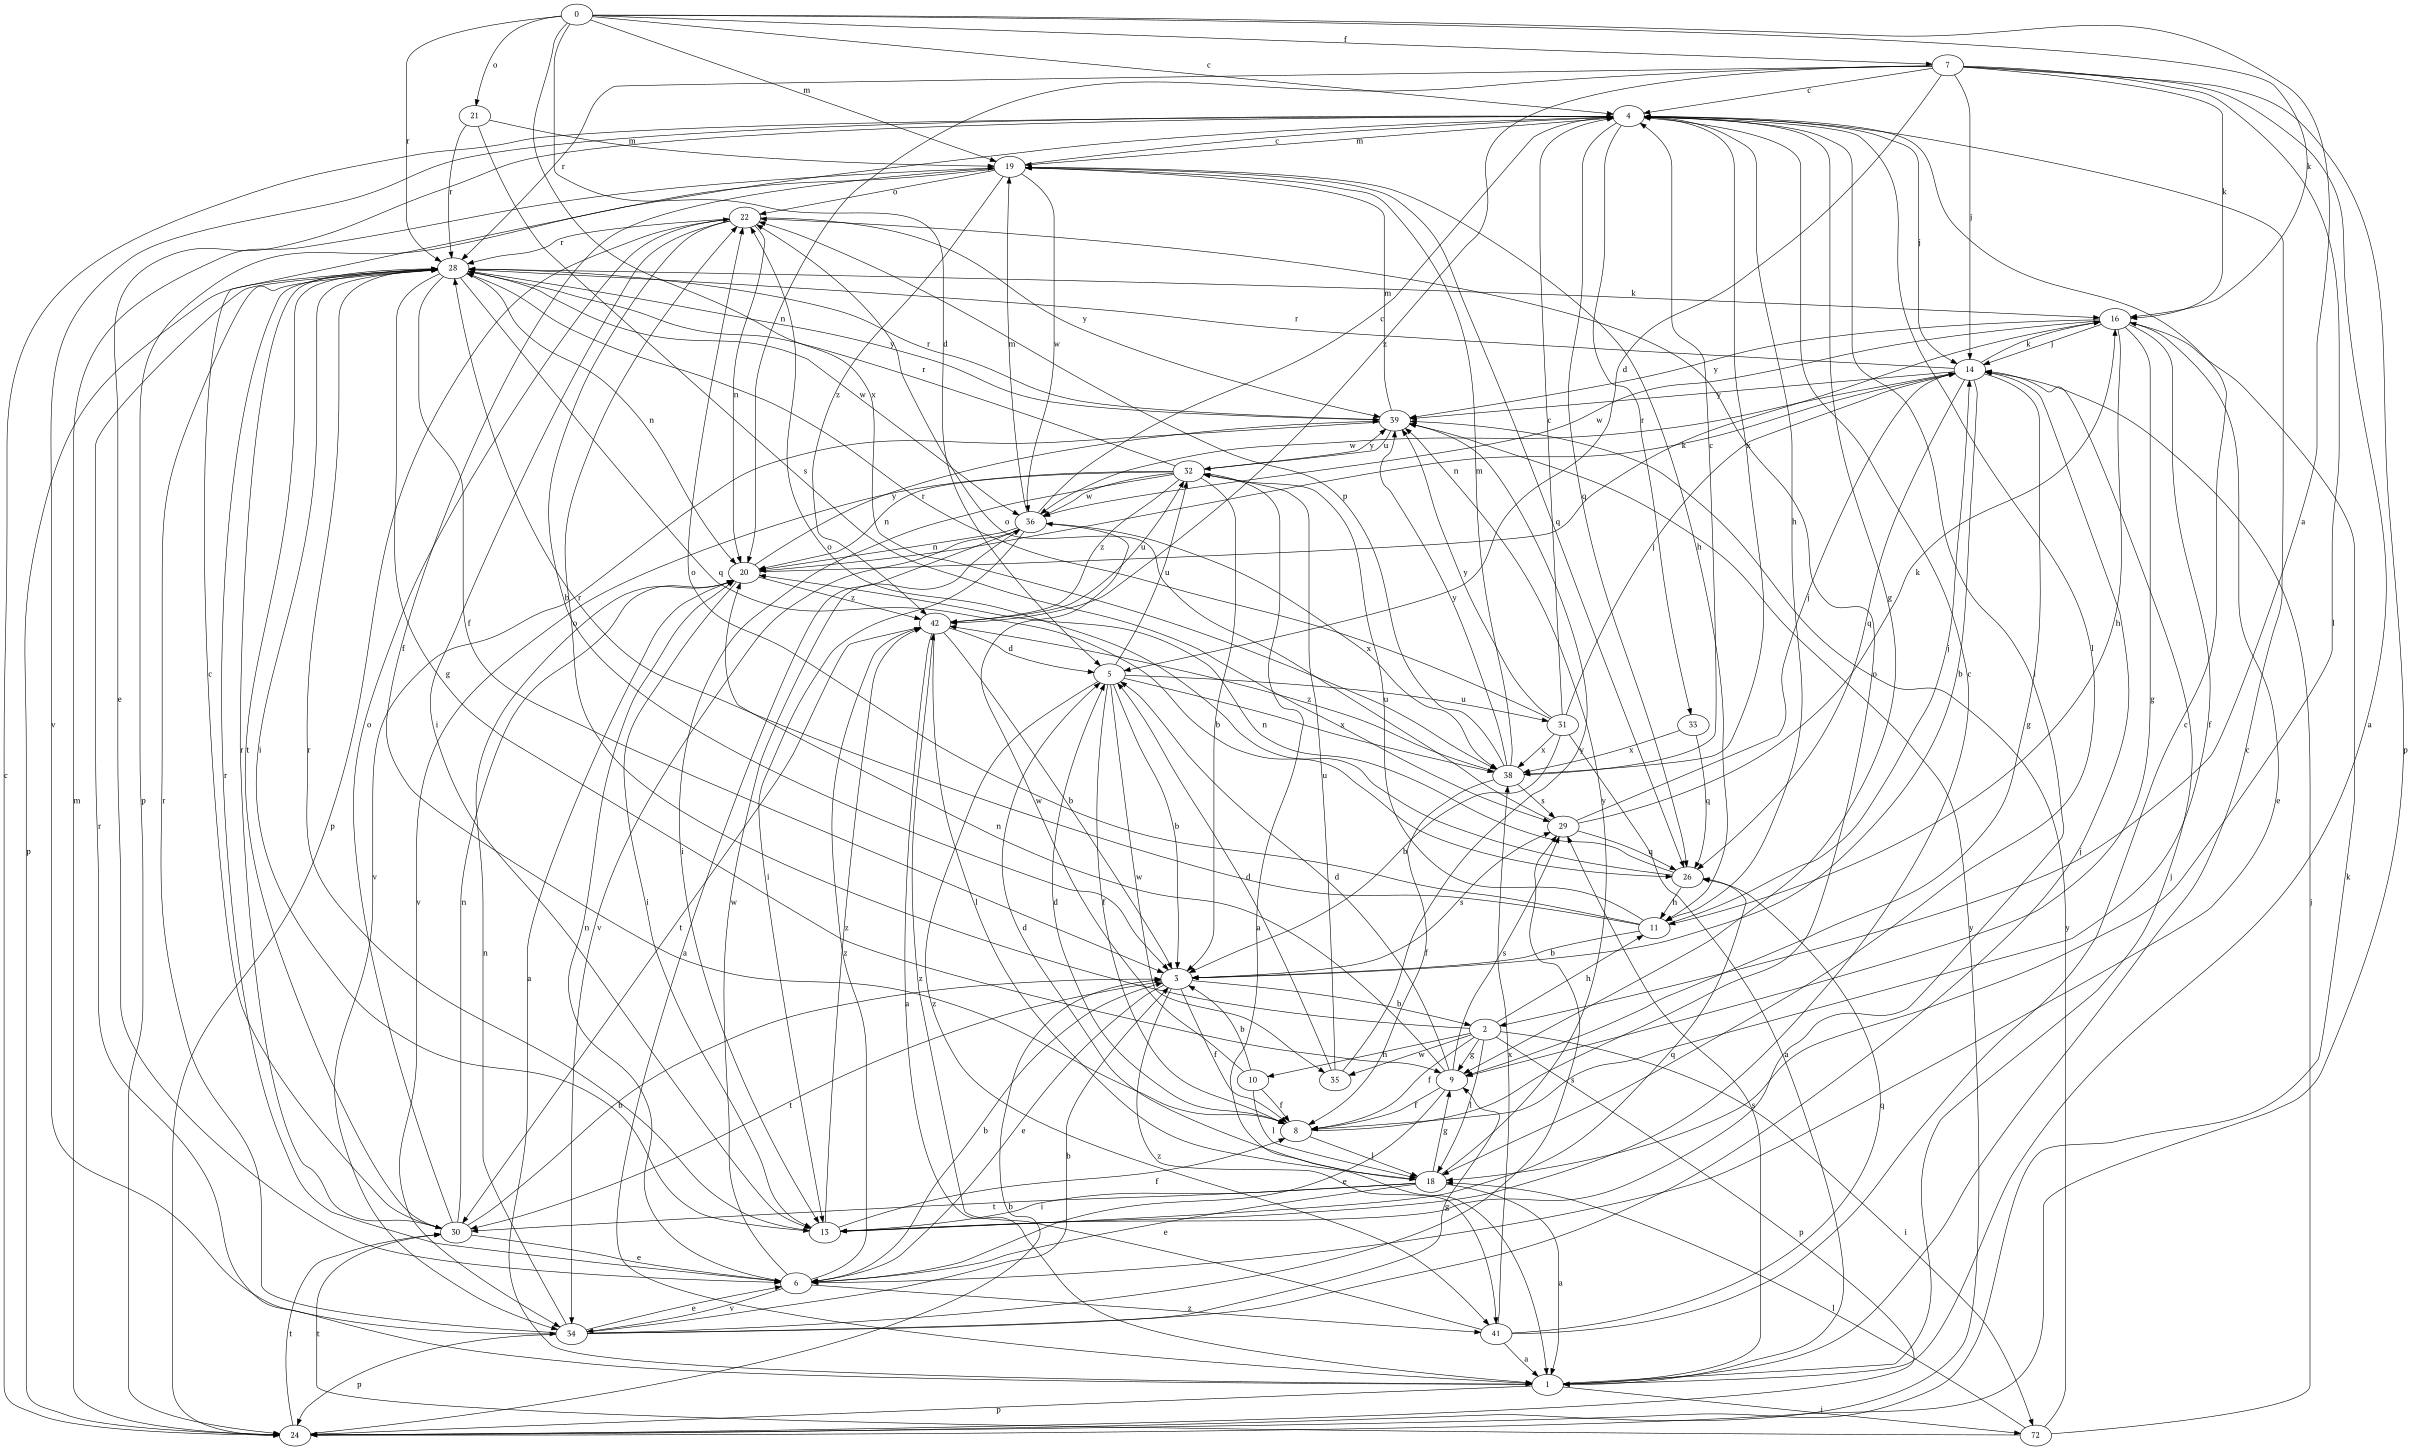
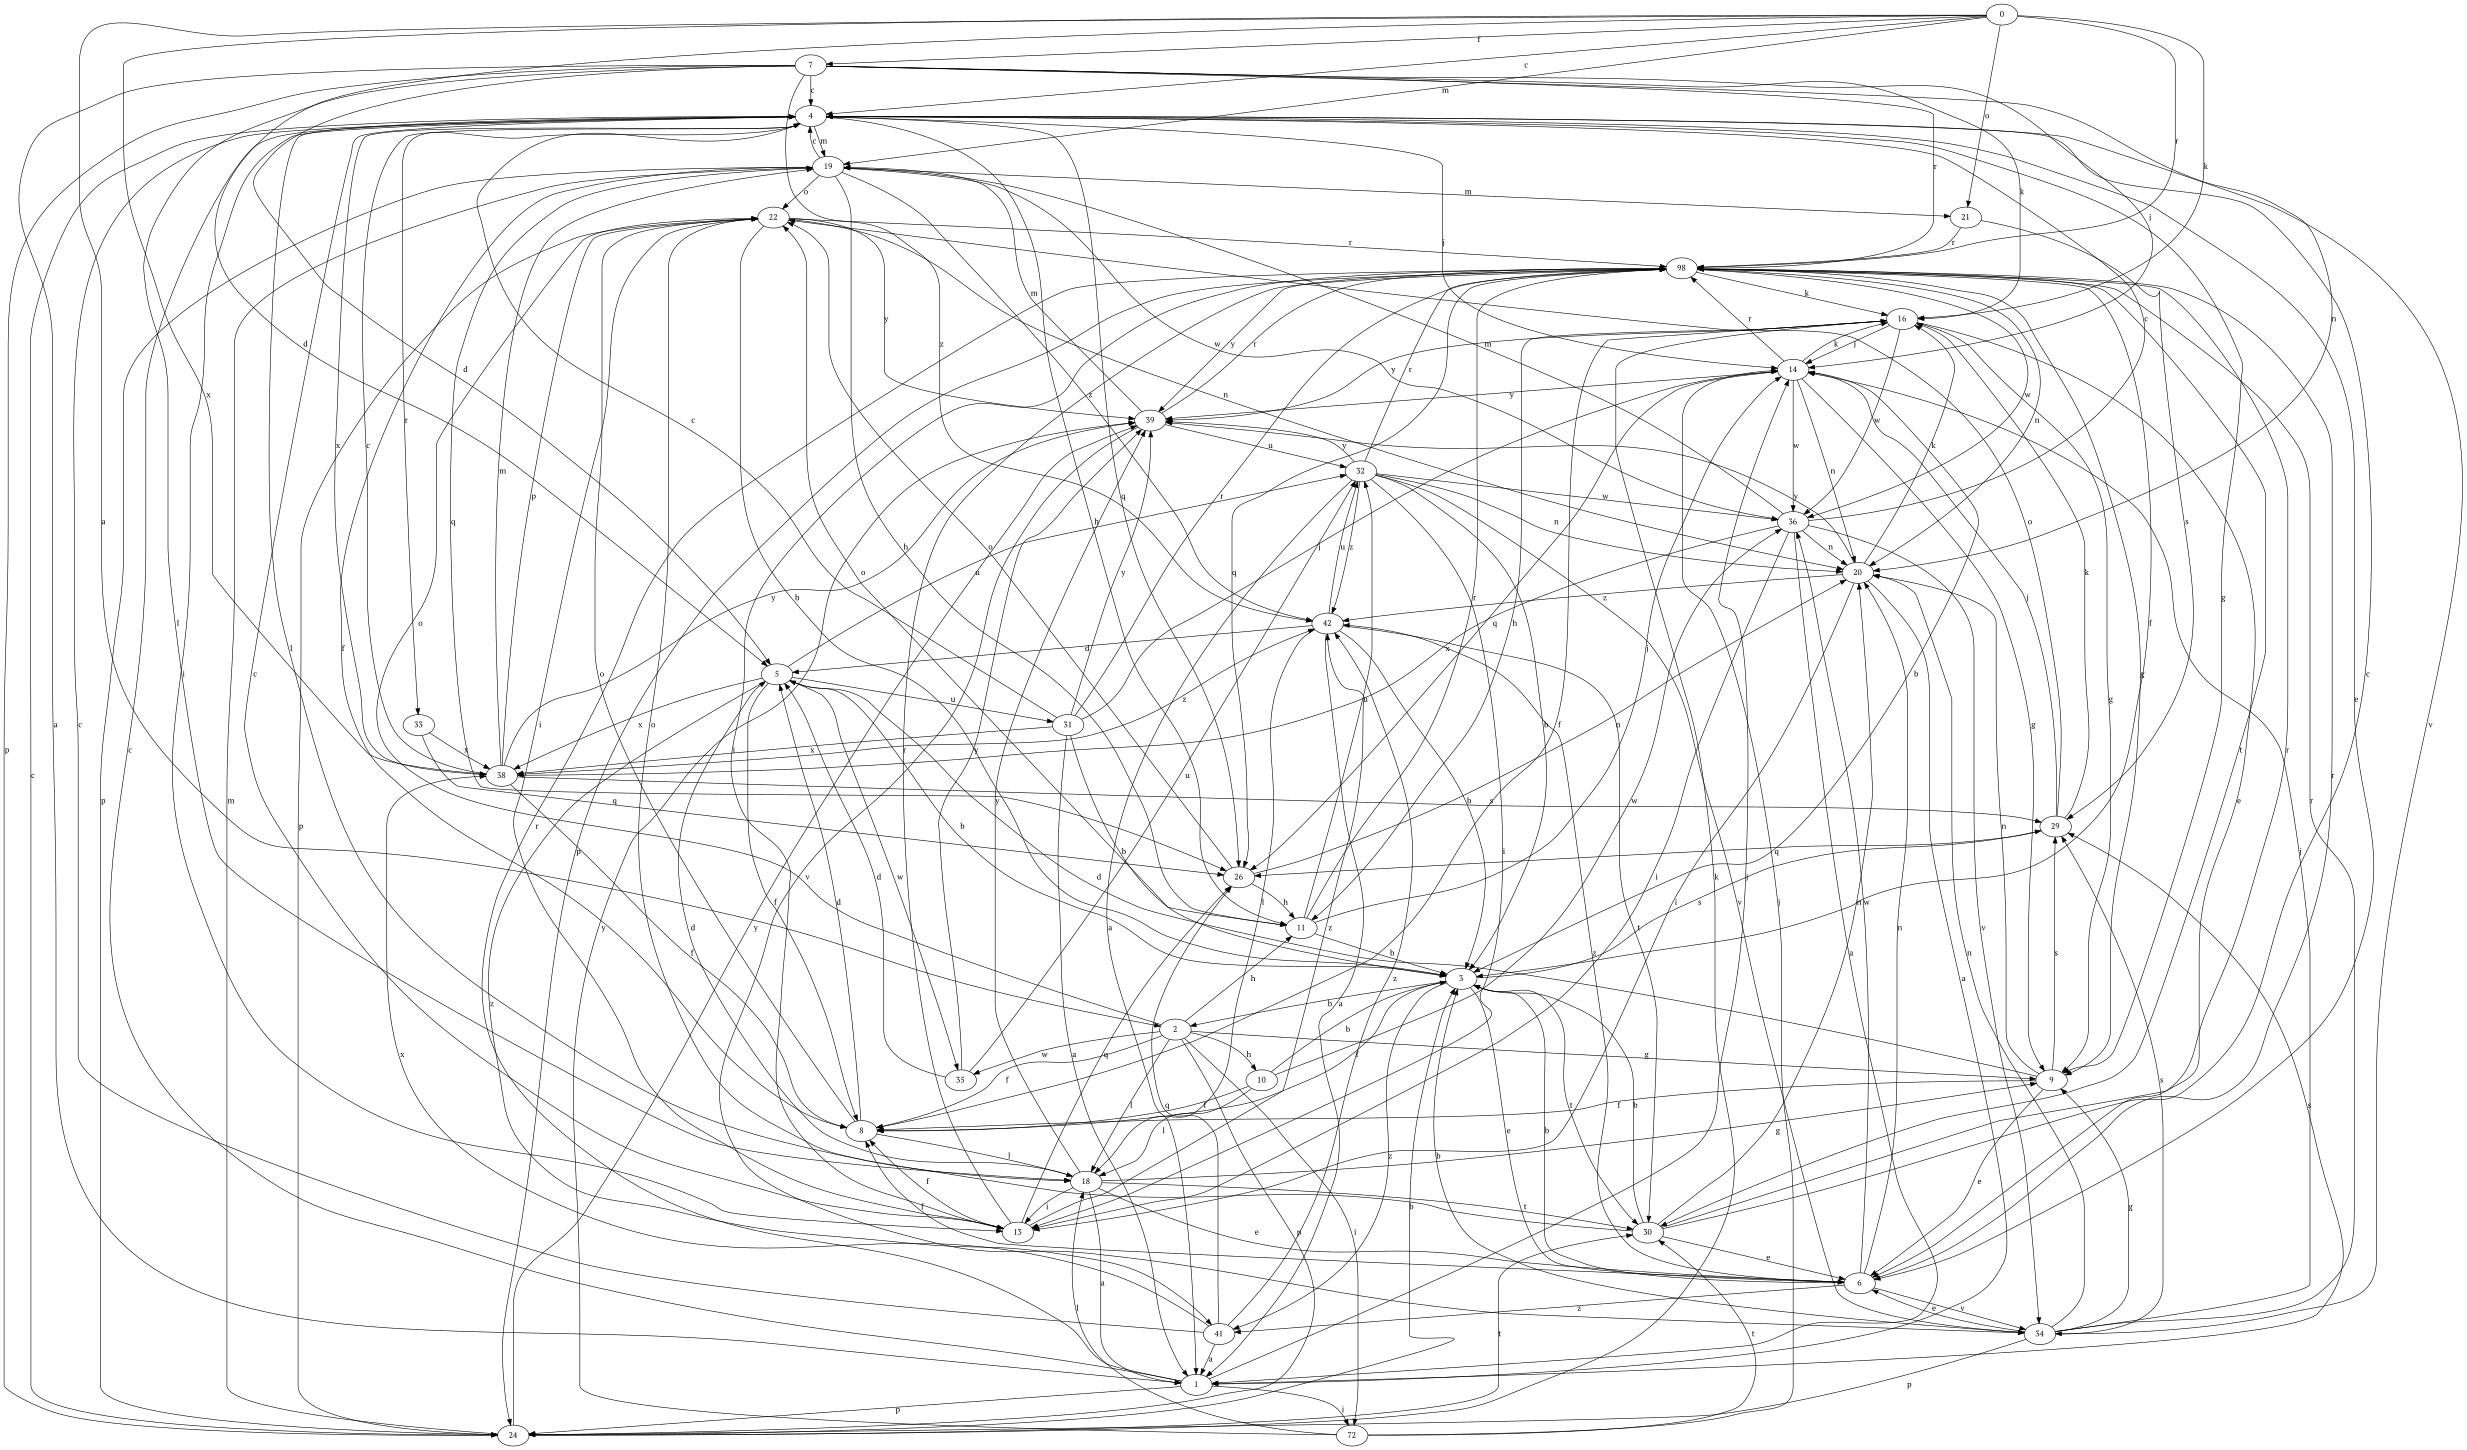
edge "21" -> "19": reversed
node "28": label "28" -> "98"
edge "6" -> "8": added, label "f"
